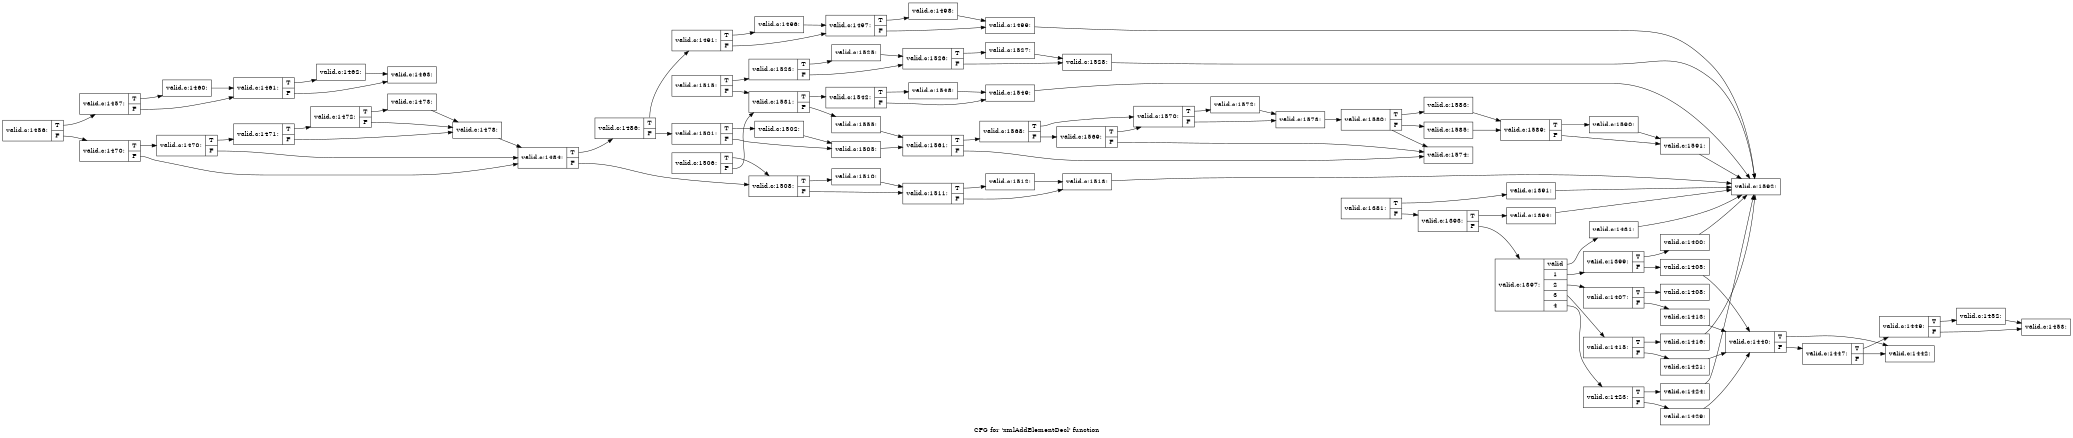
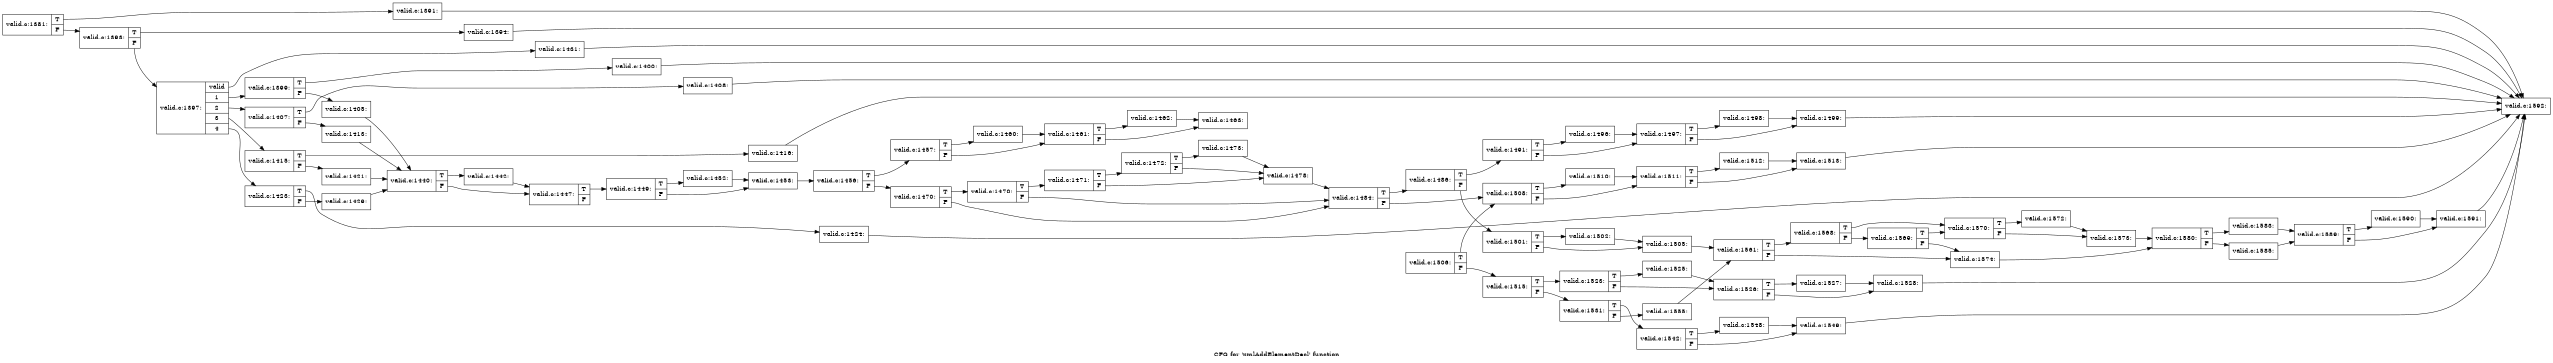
edge "valid.c:1408:" -> "valid.c:1592:": added
edge "valid.c:1580:" -> "valid.c:1574:": reversed
edge "valid.c:1506:" -> "valid.c:1531:": now "valid.c:1506:" -> "valid.c:1515:"
edge "valid.c:1453:" -> "valid.c:1456:": added
edge "valid.c:1447:" -> "valid.c:1442:": reversed
